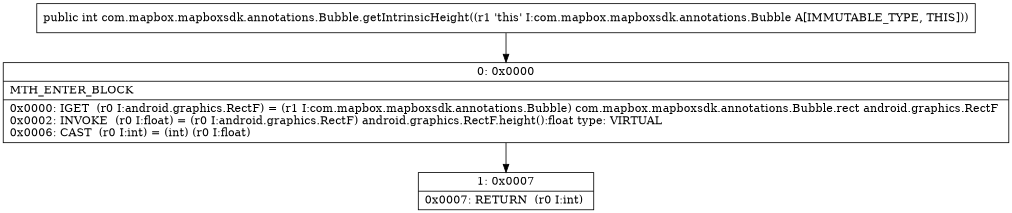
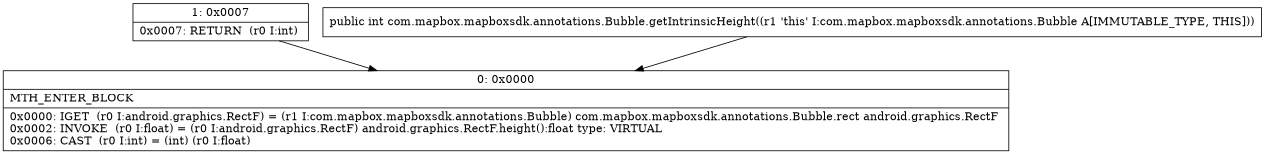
edge "0: 0x0000" -> "1: 0x0007": reversed
